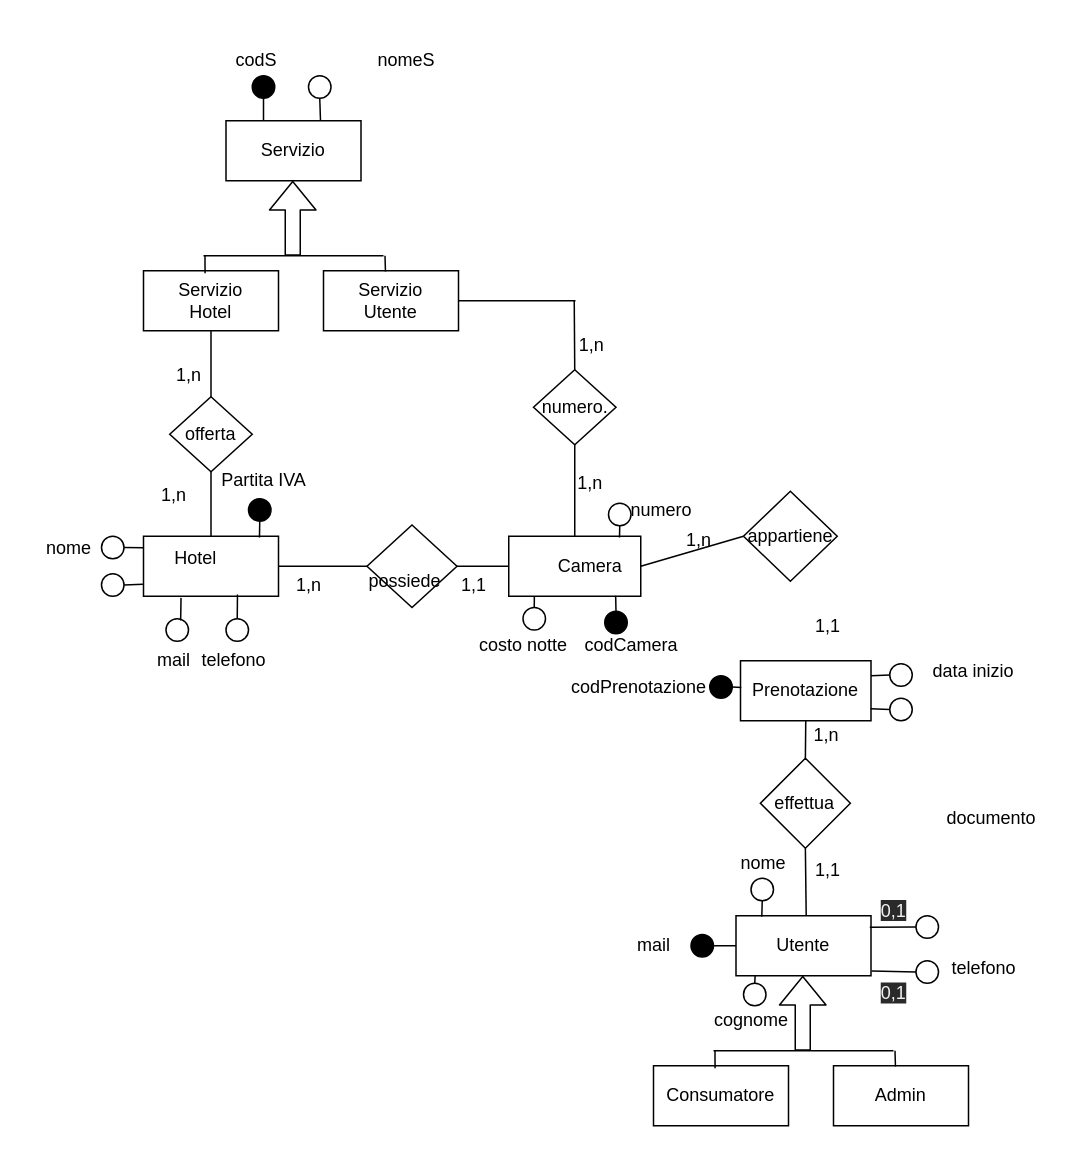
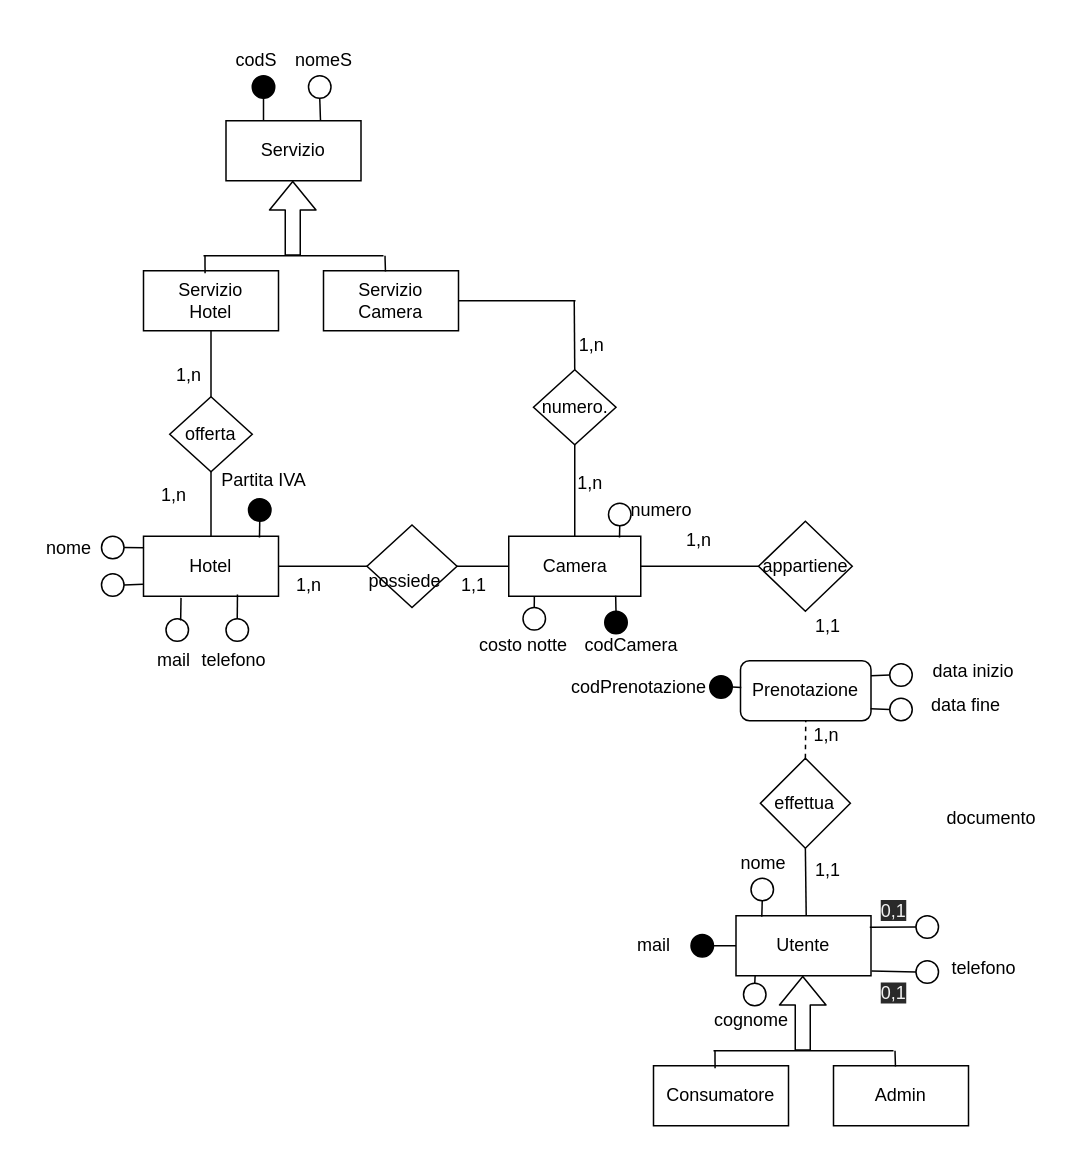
node "nomeS": moved (406, 61) -> (323, 61)
node "Servizio Utente": label "Servizio Utente" -> "Servizio Camera"
node "appartiene": moved (790, 536) -> (805, 566)
node "Hotel": moved (196, 559) -> (211, 566)
node "Camera": moved (590, 566) -> (575, 566)
node "Prenotazione": shape rectangle -> rounded rectangle
node "data fine": added
edge "Prenotazione" -- "effettua": style solid -> dashed
